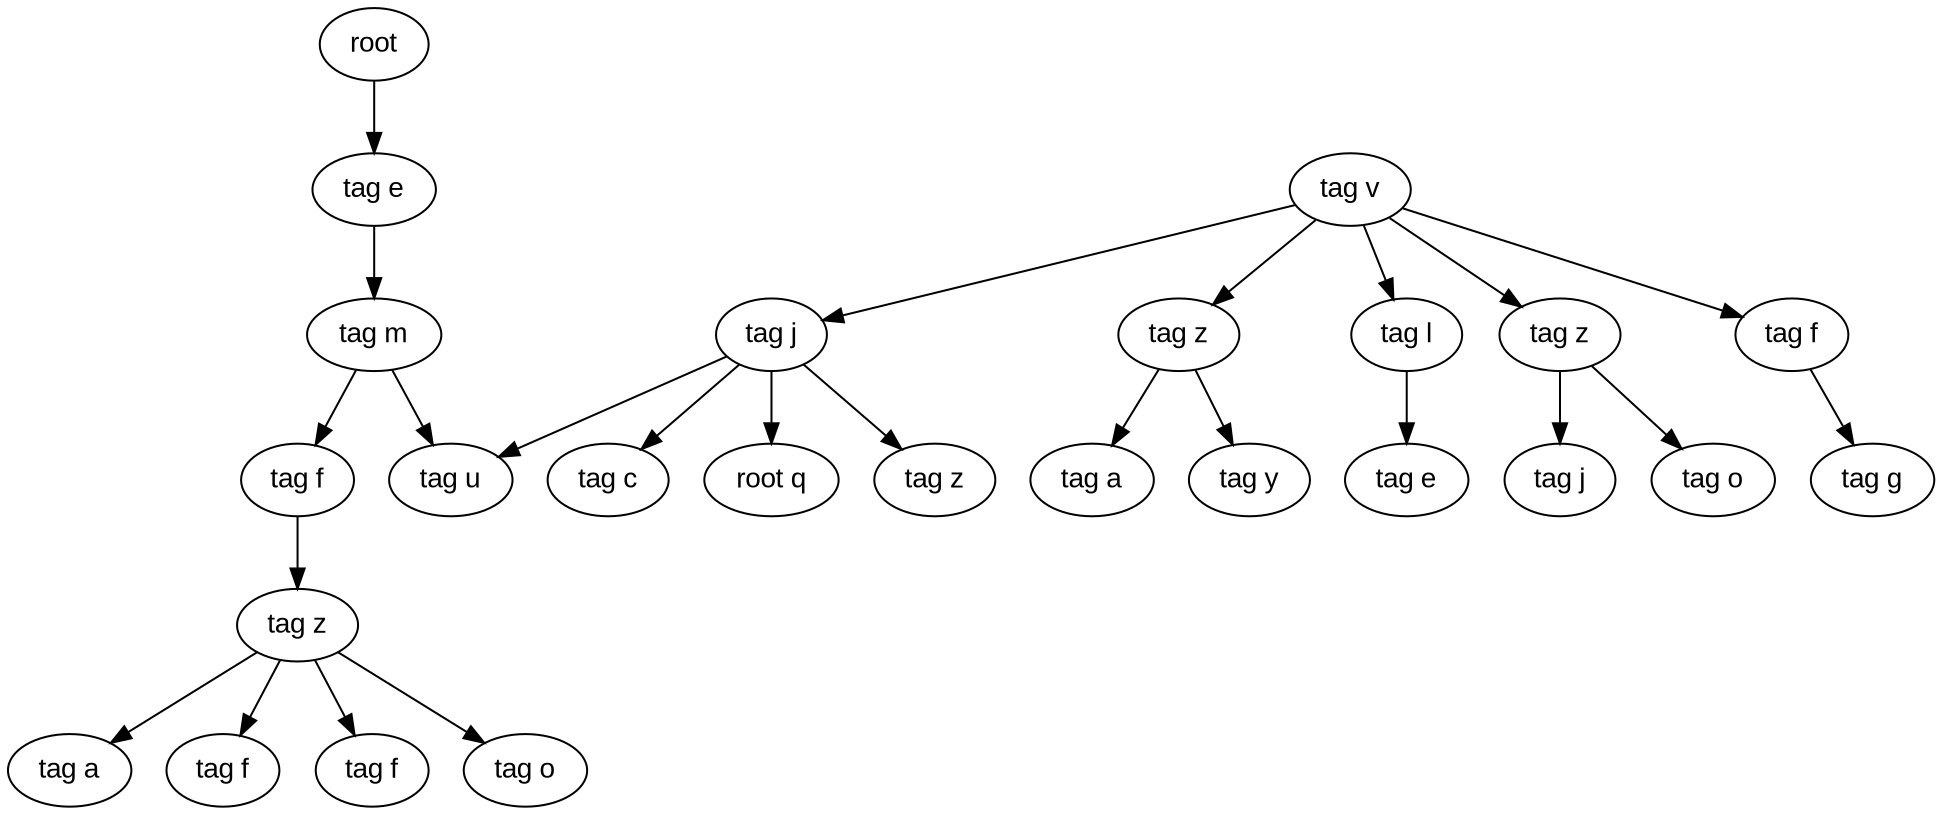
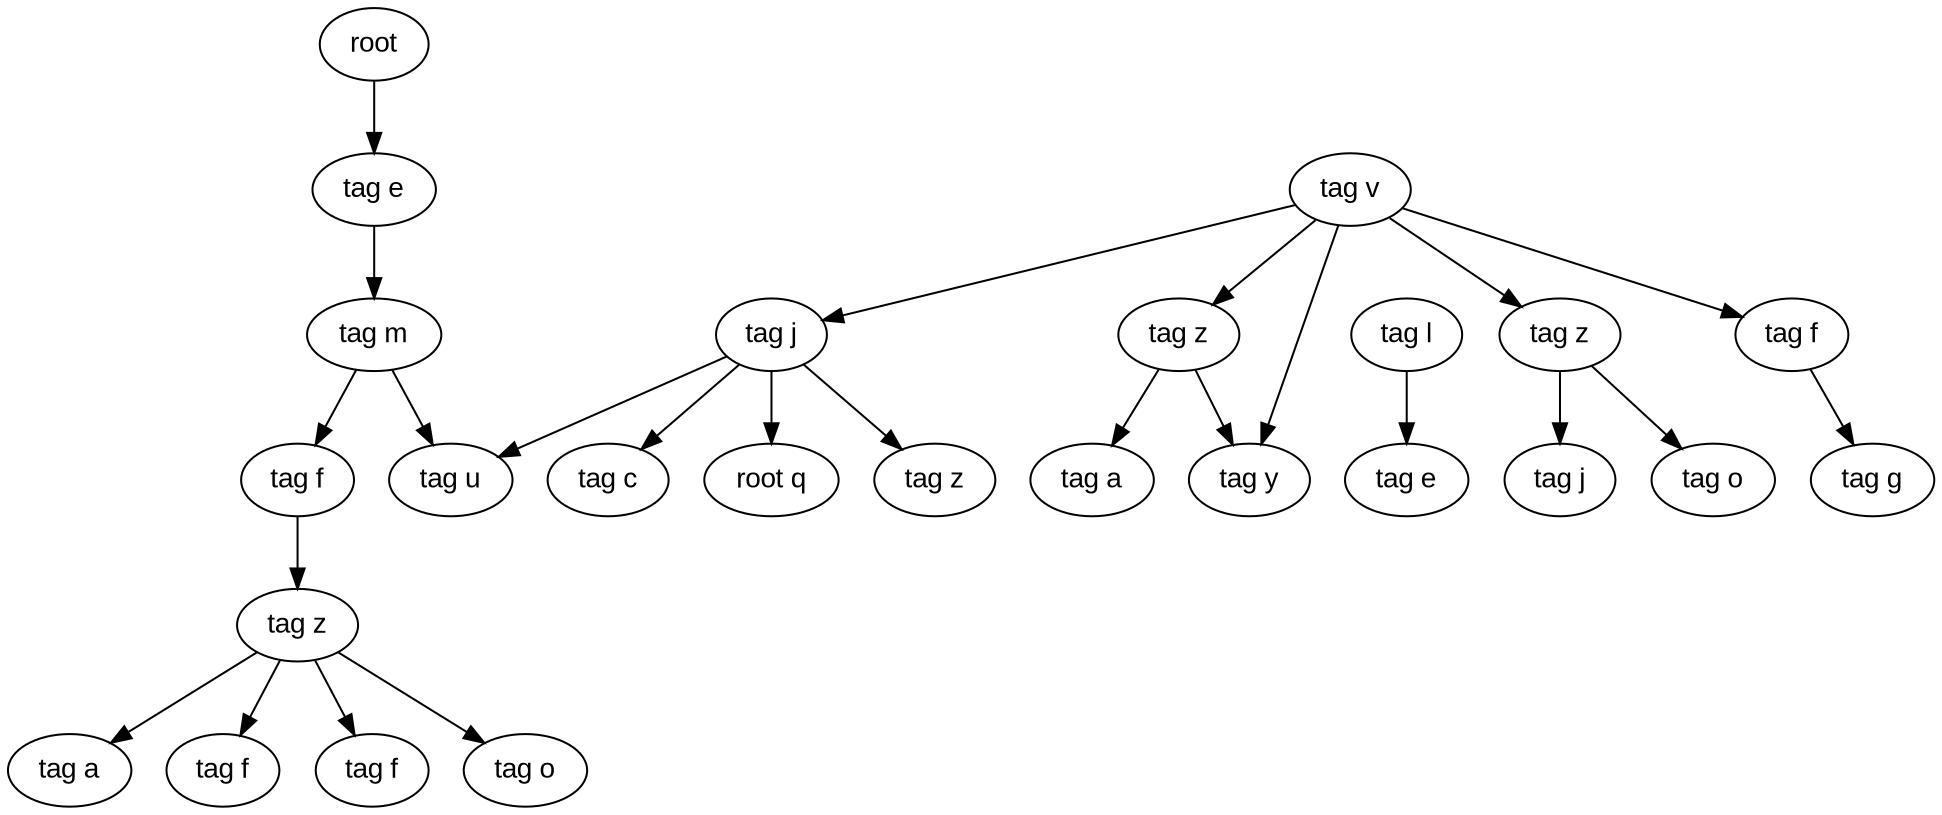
edge "tag v" -> "tag l": now "tag v" -> "tag y"
